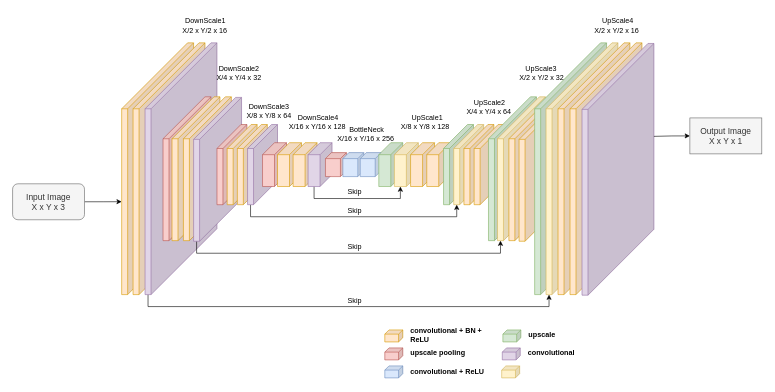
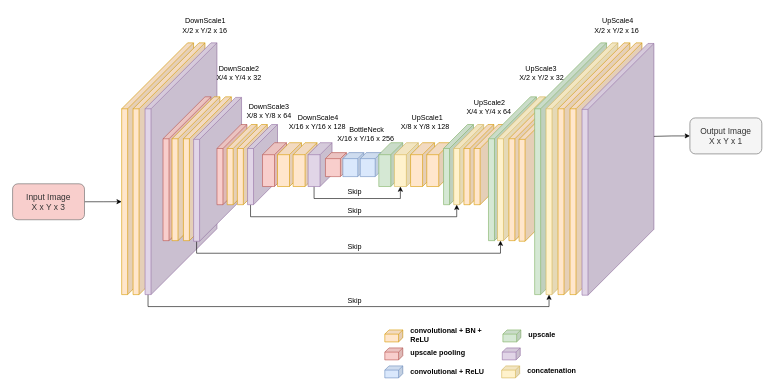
node "Output Image X x Y x 1": shape rectangle -> rounded rectangle
node "Input Image X x Y x 3": fillcolor #f5f5f5 -> #f8cecc
node "convolutional": removed
node "concatenation": added
